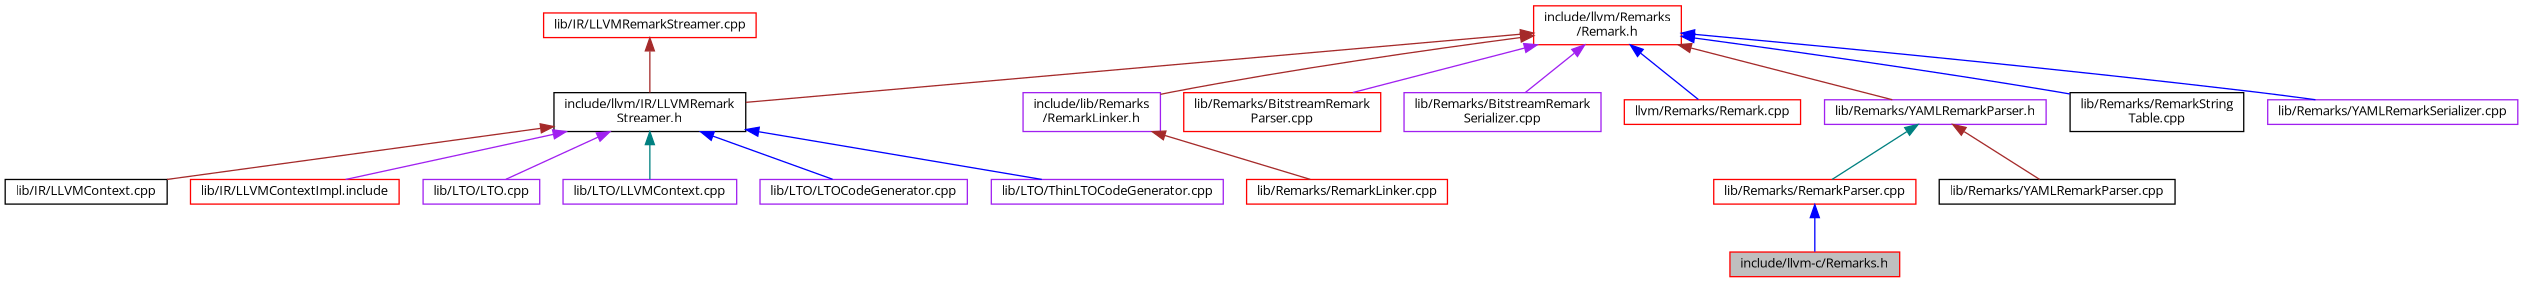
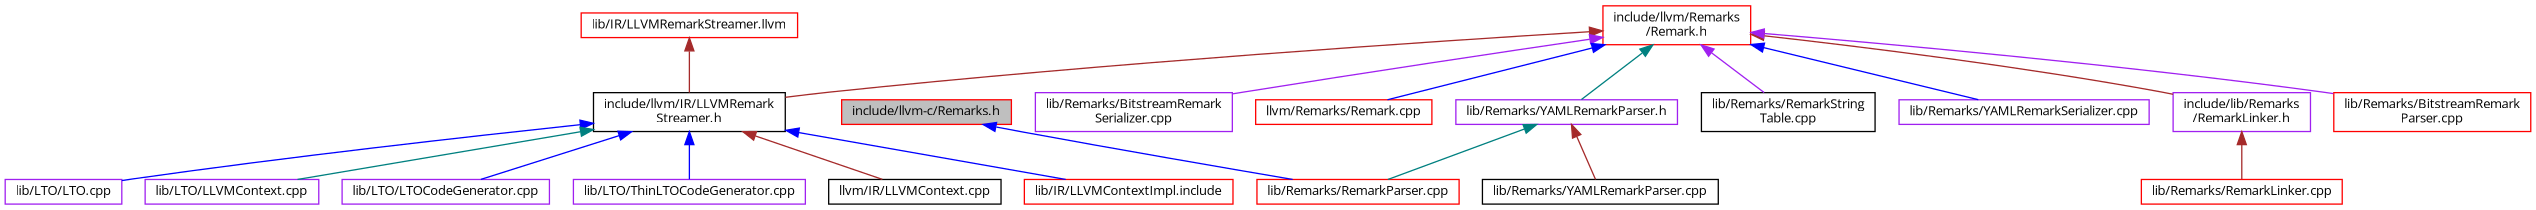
node "lib/IR/LLVMRemarkStreamer.cpp": label "lib/IR/LLVMRemarkStreamer.cpp" -> "lib/IR/LLVMRemarkStreamer.llvm"
edge "lib/Remarks/RemarkString Table.cpp" -> "include/llvm/Remarks /Remark.h": color blue -> purple
edge "lib/Remarks/YAMLRemarkParser.h" -> "include/llvm/Remarks /Remark.h": color brown -> teal
edge "lib/IR/LLVMContextImpl.include" -> "include/llvm/IR/LLVMRemark Streamer.h": color purple -> blue
edge "lib/LTO/LTO.cpp" -> "include/llvm/IR/LLVMRemark Streamer.h": color purple -> blue
node "lib/IR/LLVMContext.cpp": label "lib/IR/LLVMContext.cpp" -> "llvm/IR/LLVMContext.cpp"
edge "include/llvm-c/Remarks.h" -> "lib/Remarks/RemarkParser.cpp": reversed
